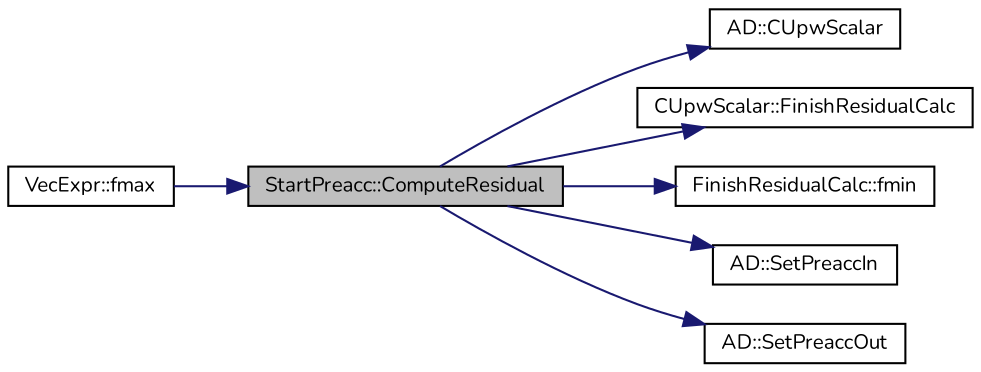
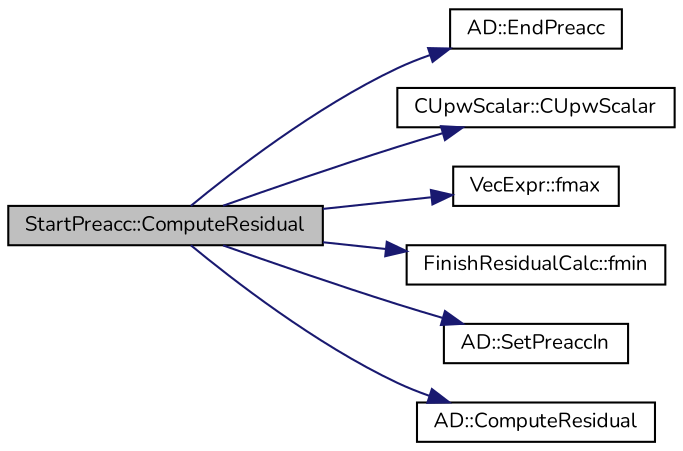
node "AD::CUpwScalar": label "AD::CUpwScalar" -> "AD::EndPreacc"
node "CUpwScalar::FinishResidualCalc": label "CUpwScalar::FinishResidualCalc" -> "CUpwScalar::CUpwScalar"
edge "VecExpr::fmax" -> "StartPreacc::ComputeResidual": reversed
node "AD::SetPreaccOut": label "AD::SetPreaccOut" -> "AD::ComputeResidual"
